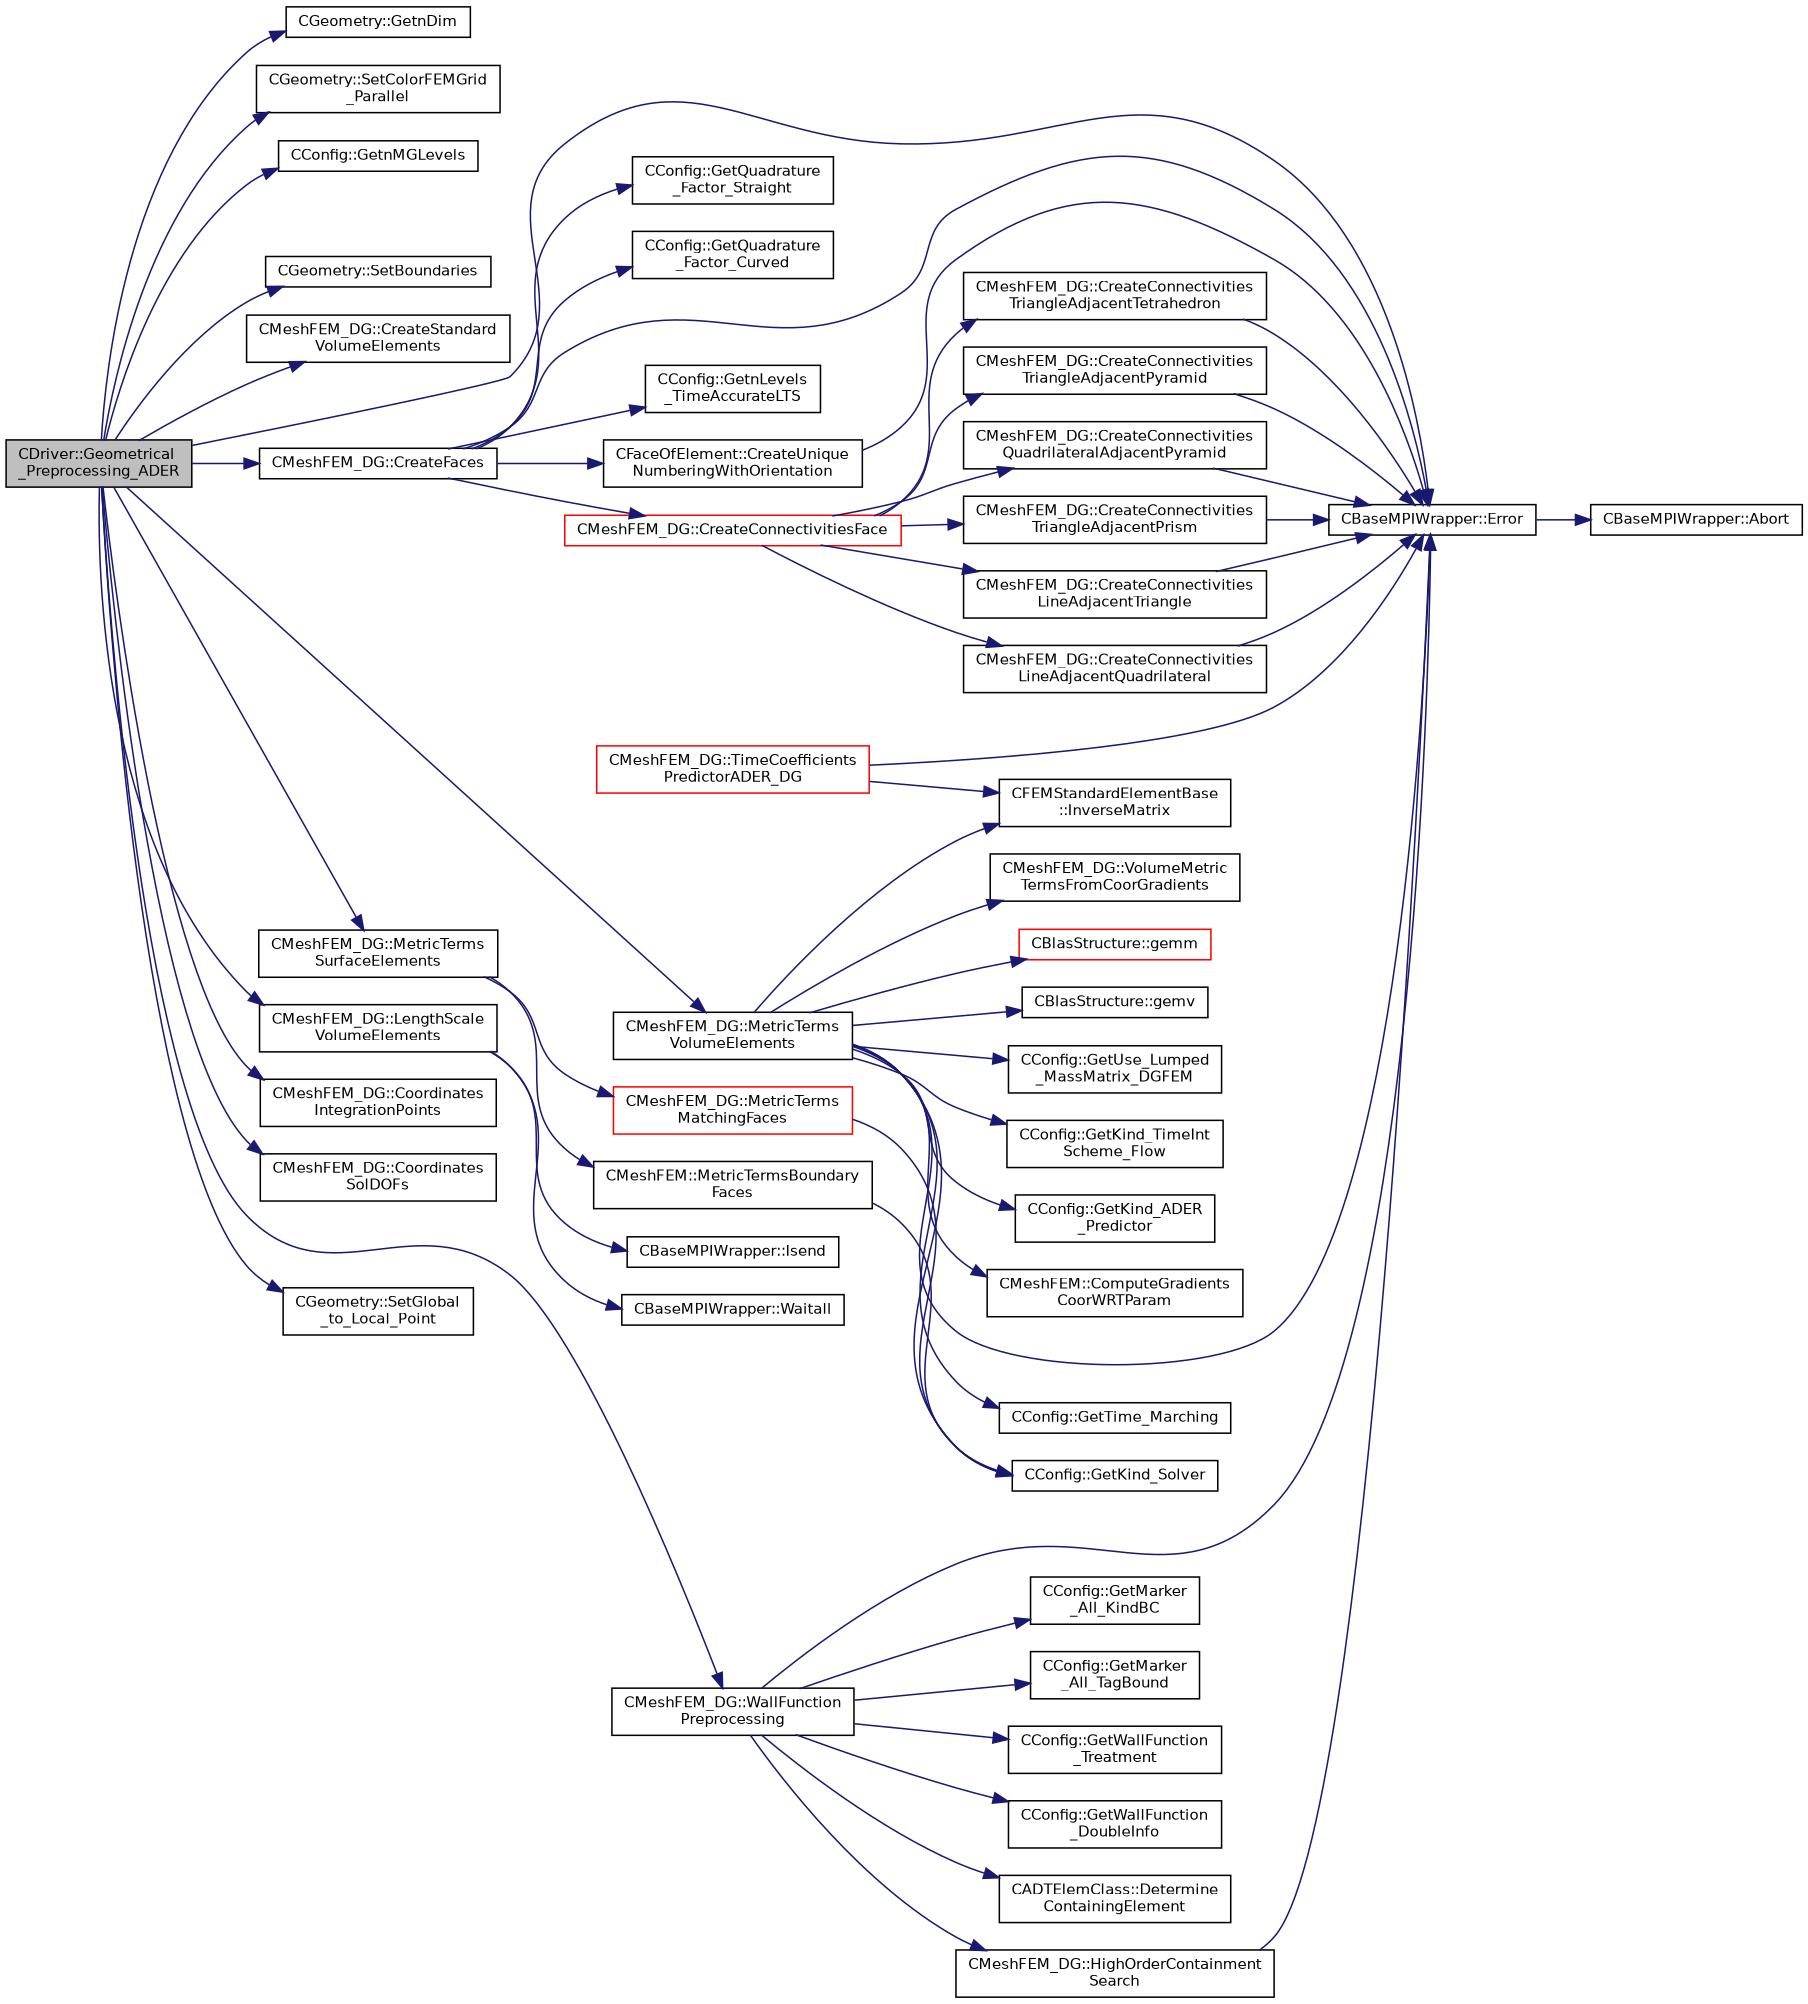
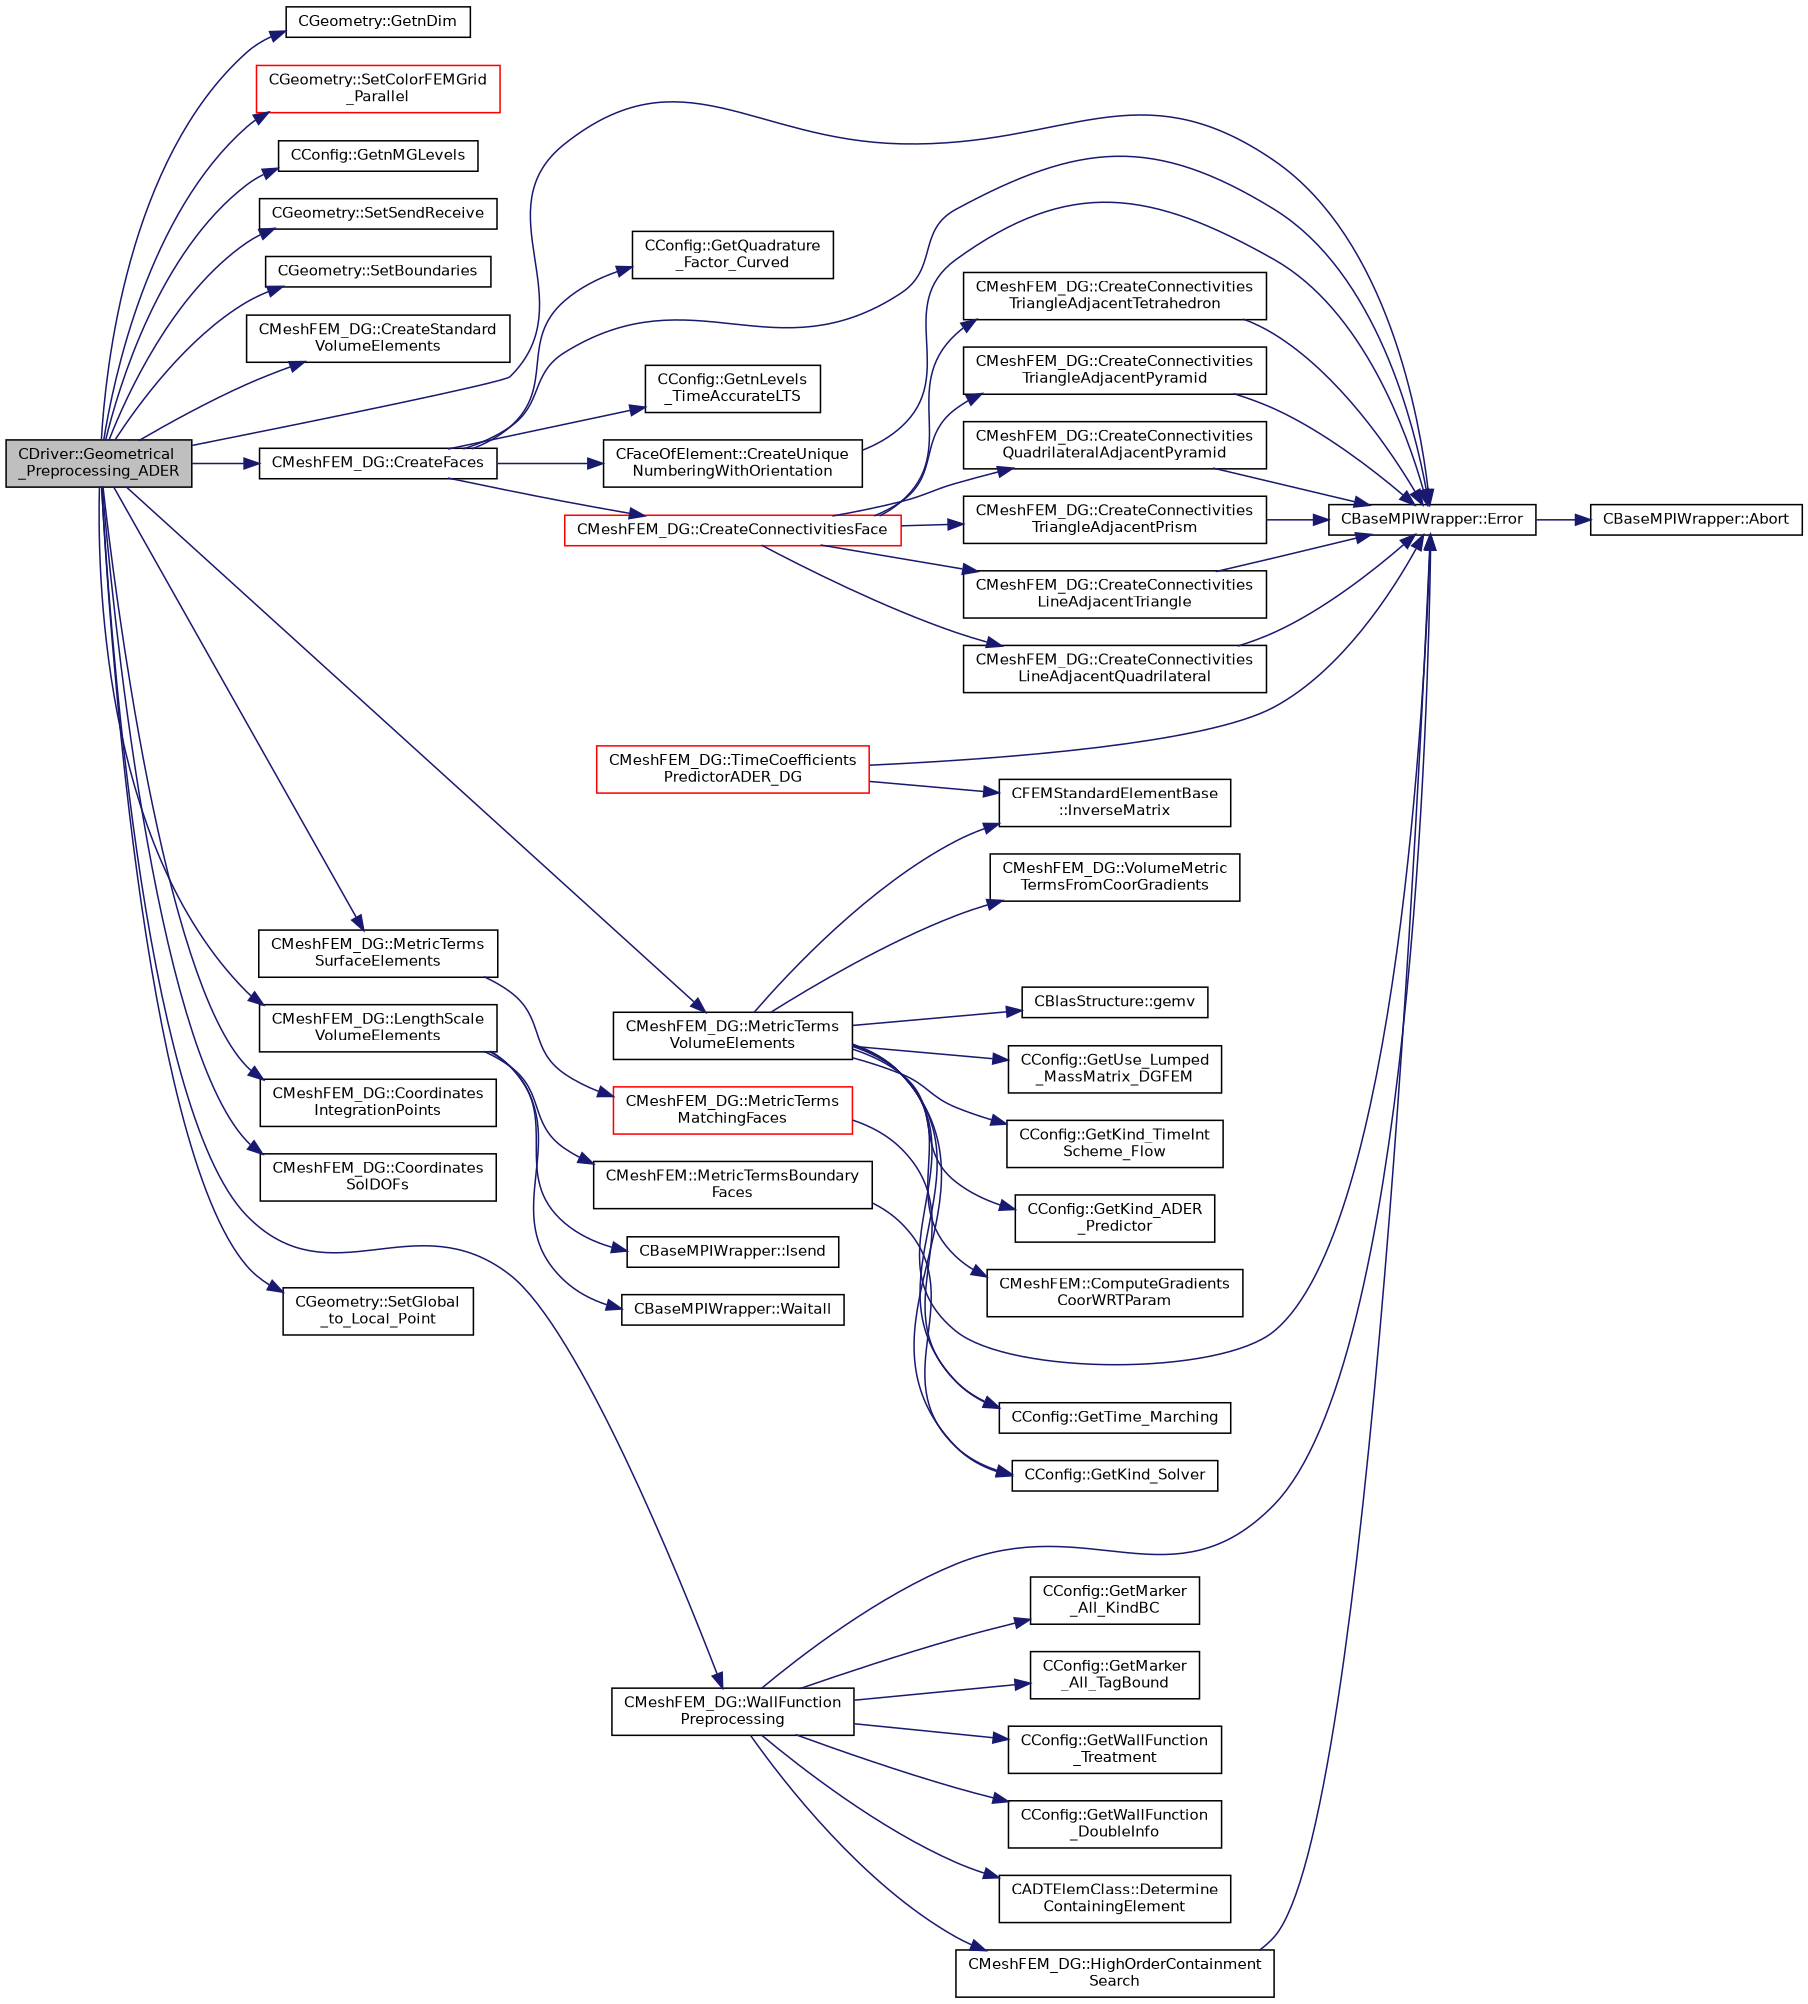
node "CGeometry::SetColorFEMGrid _Parallel": color black -> red
node "CConfig::GetQuadrature _Factor_Straight": removed
node "CGeometry::SetSendReceive": added
node "CBlasStructure::gemm": removed
edge "CMeshFEM_DG::MetricTerms SurfaceElements" -> "CMeshFEM::MetricTermsBoundary Faces": now "CMeshFEM_DG::LengthScale VolumeElements" -> "CMeshFEM::MetricTermsBoundary Faces"
edge "CMeshFEM_DG::MetricTerms MatchingFaces" -> "CConfig::GetKind_Solver": now "CMeshFEM_DG::MetricTerms MatchingFaces" -> "CConfig::GetTime_Marching"
